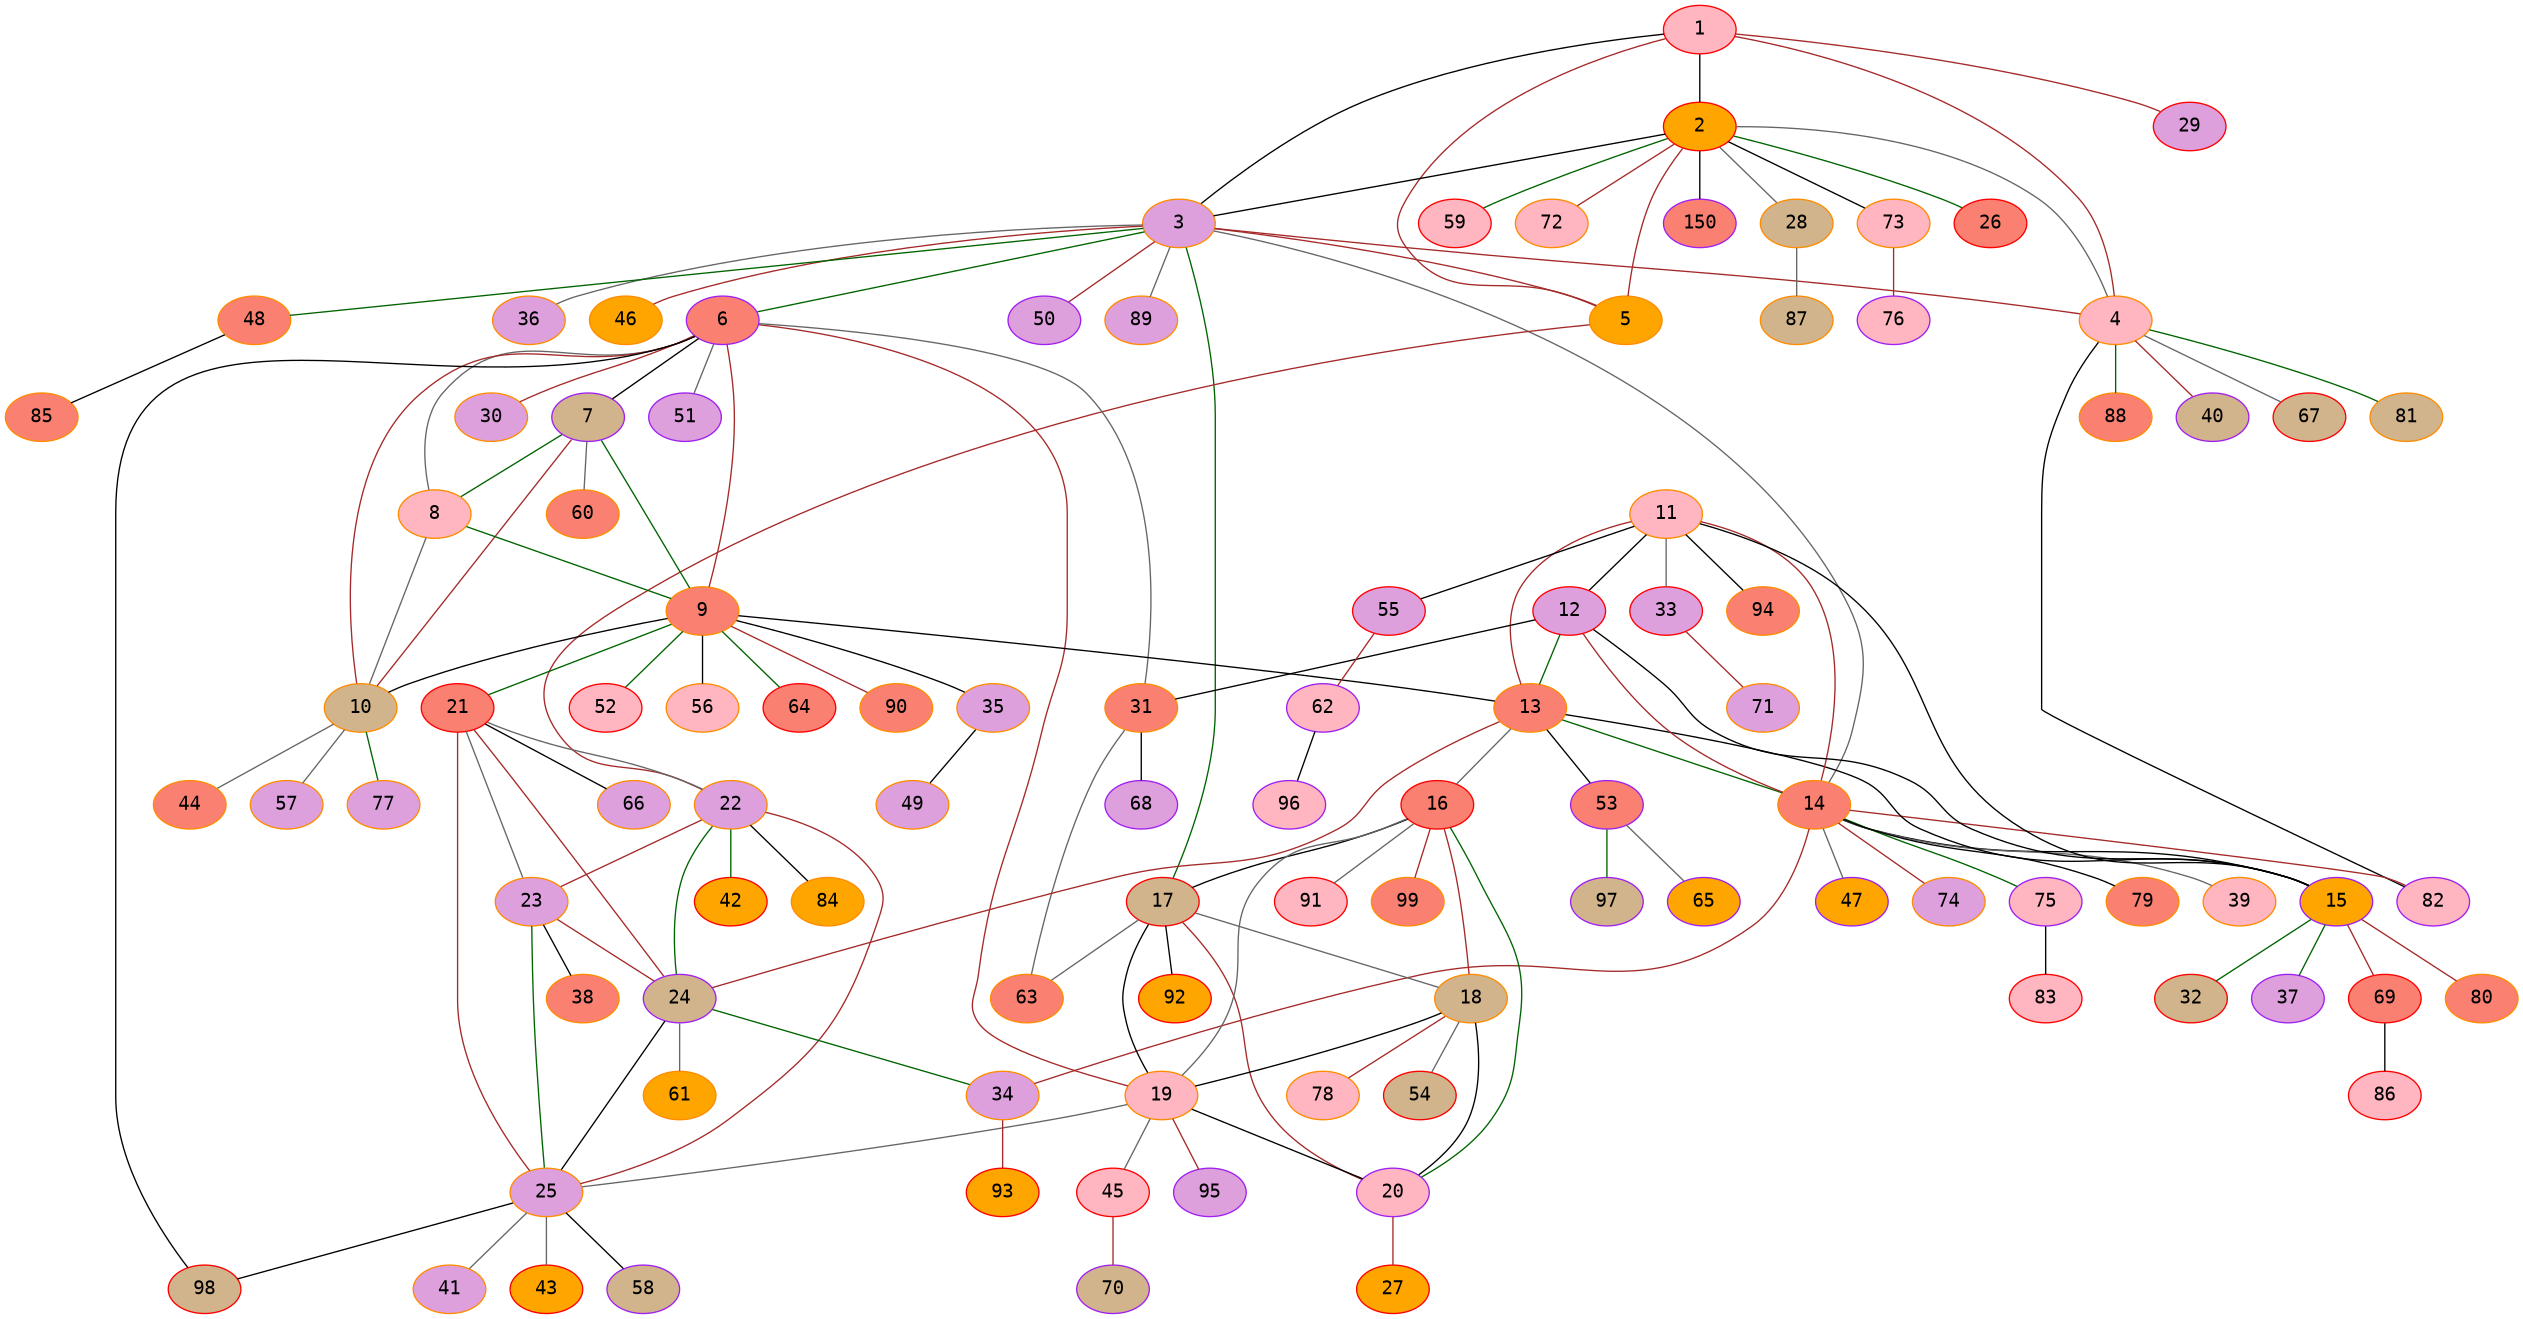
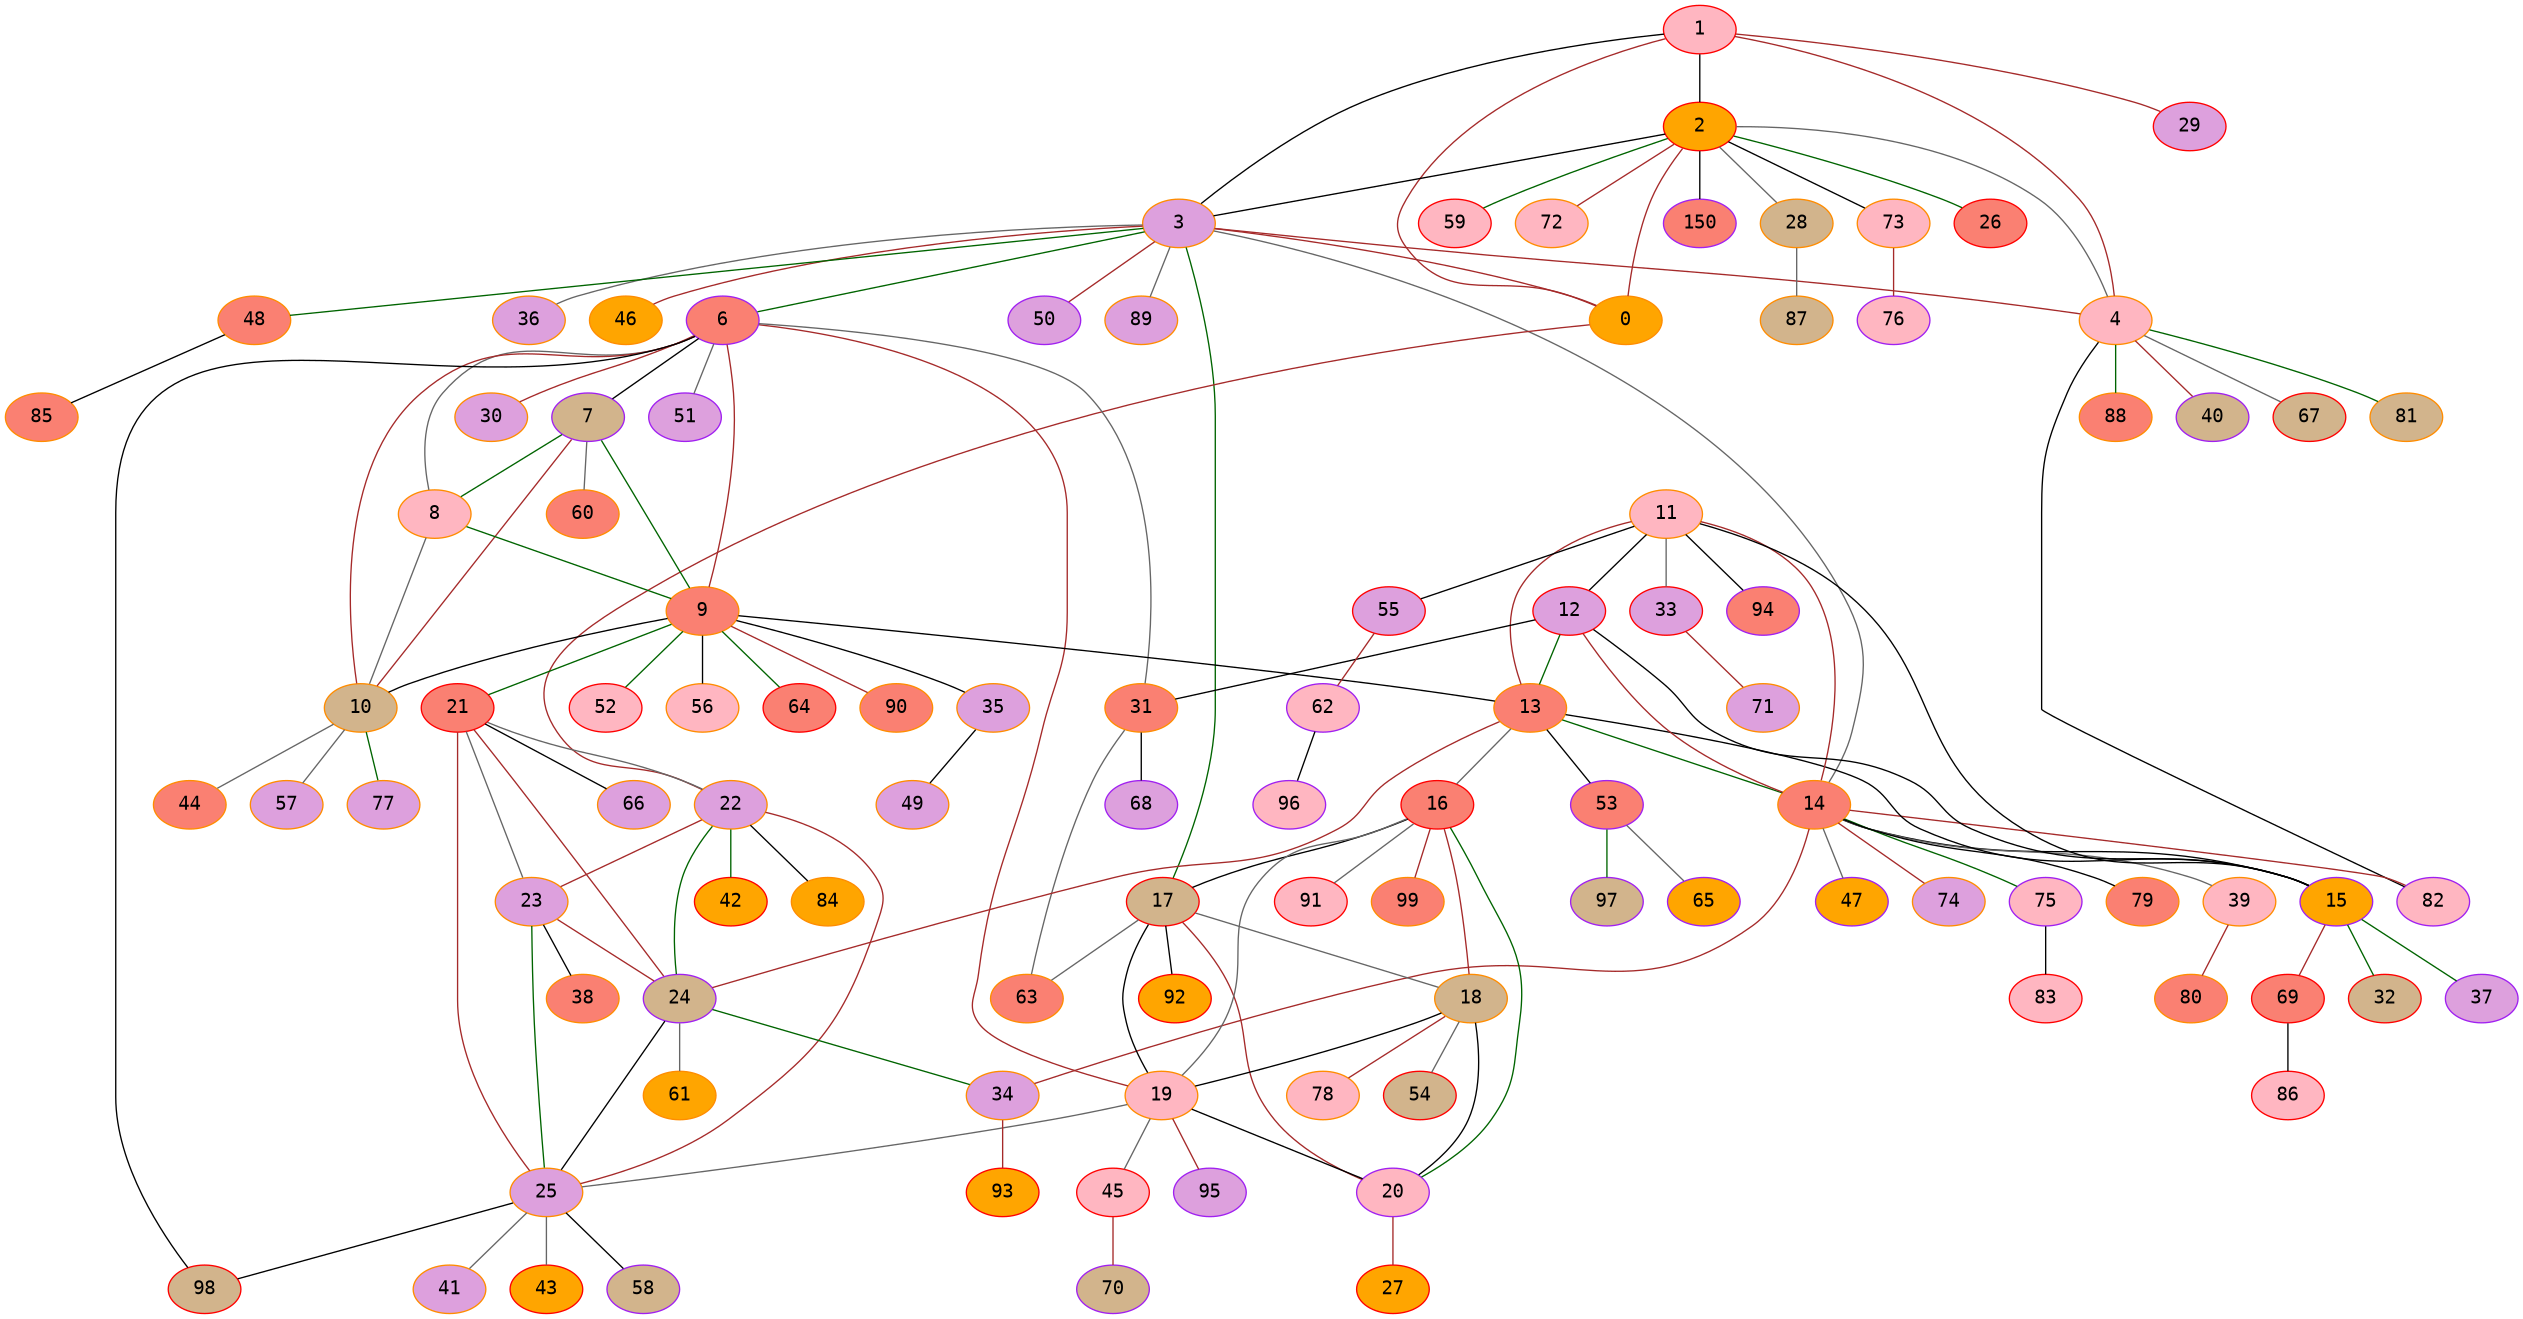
node "5": label "5" -> "0"
node "94": color darkorange -> purple
edge "15" -- "80": now "39" -- "80"
